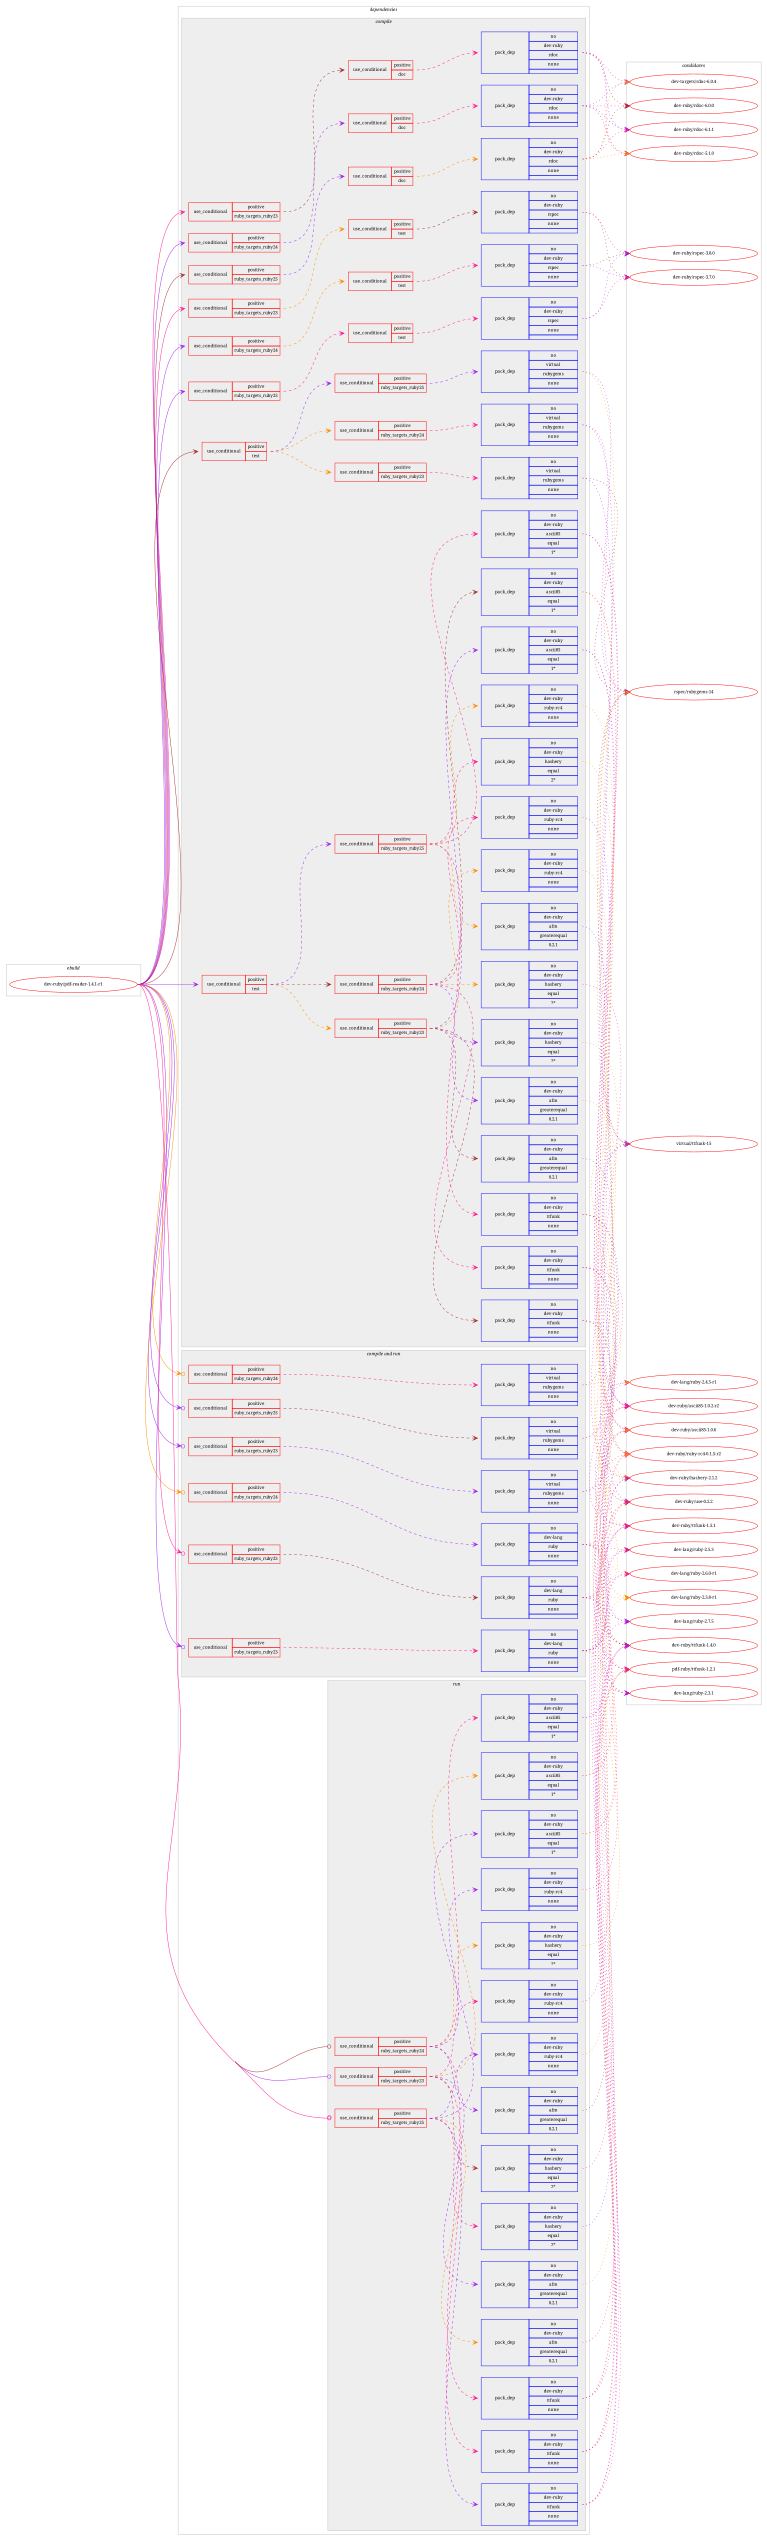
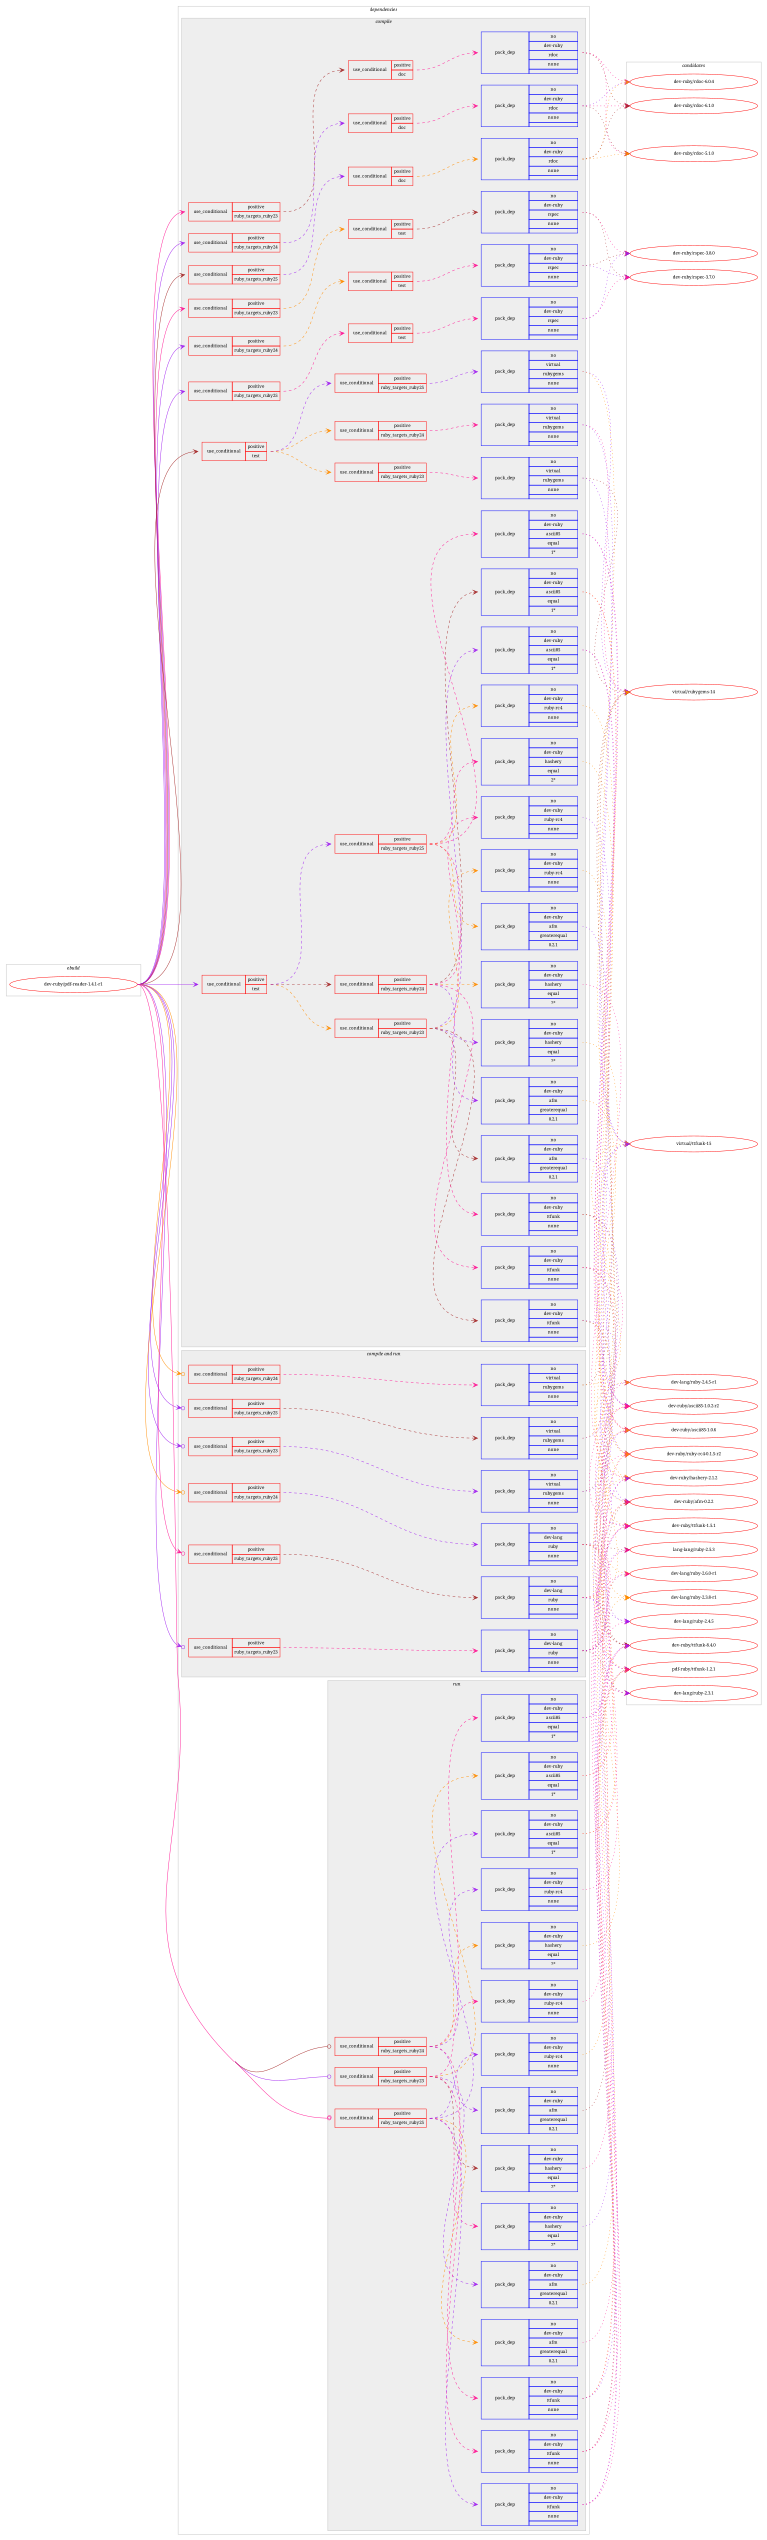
node "dev-targets/rdoc-6.0.4": label "dev-targets/rdoc-6.0.4" -> "dev-ruby/rdoc-6.0.4"
node "dev-ruby/rdoc-6.0.0": label "dev-ruby/rdoc-6.0.0" -> "dev-ruby/rdoc-6.1.0"
node "dev-ruby/rdoc-6.1.1": removed
node "rspec/rubygems-14": label "rspec/rubygems-14" -> "virtual/rubygems-14"
node "dev-ruby/use-0.2.2": label "dev-ruby/use-0.2.2" -> "dev-ruby/afm-0.2.2"
node "dev-lang/ruby-2.5.3": label "dev-lang/ruby-2.5.3" -> "lang-lang/ruby-2.5.3"
node "dev-lang/ruby-2.7.5": label "dev-lang/ruby-2.7.5" -> "dev-lang/ruby-2.4.5"
node "dev-ruby/ttfunk-1.4.0": label "dev-ruby/ttfunk-1.4.0" -> "dev-ruby/ttfunk-8.4.0"
